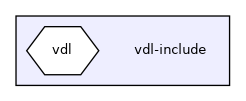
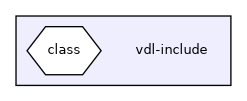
node "vdl": label "vdl" -> "class"
